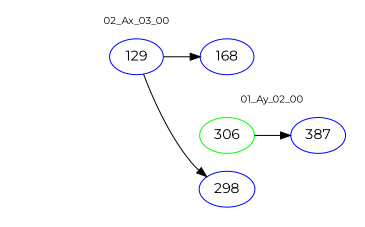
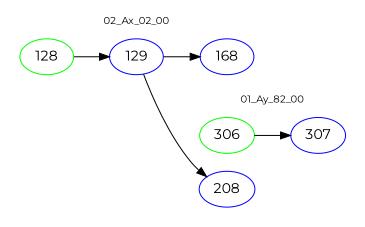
cluster "02_Ax_03_00": label "02_Ax_03_00" -> "02_Ax_02_00"
node "128": added
cluster "01_Ay_02_00": label "01_Ay_02_00" -> "01_Ay_82_00"
node "387": label "387" -> "307"
node "298": label "298" -> "208"
